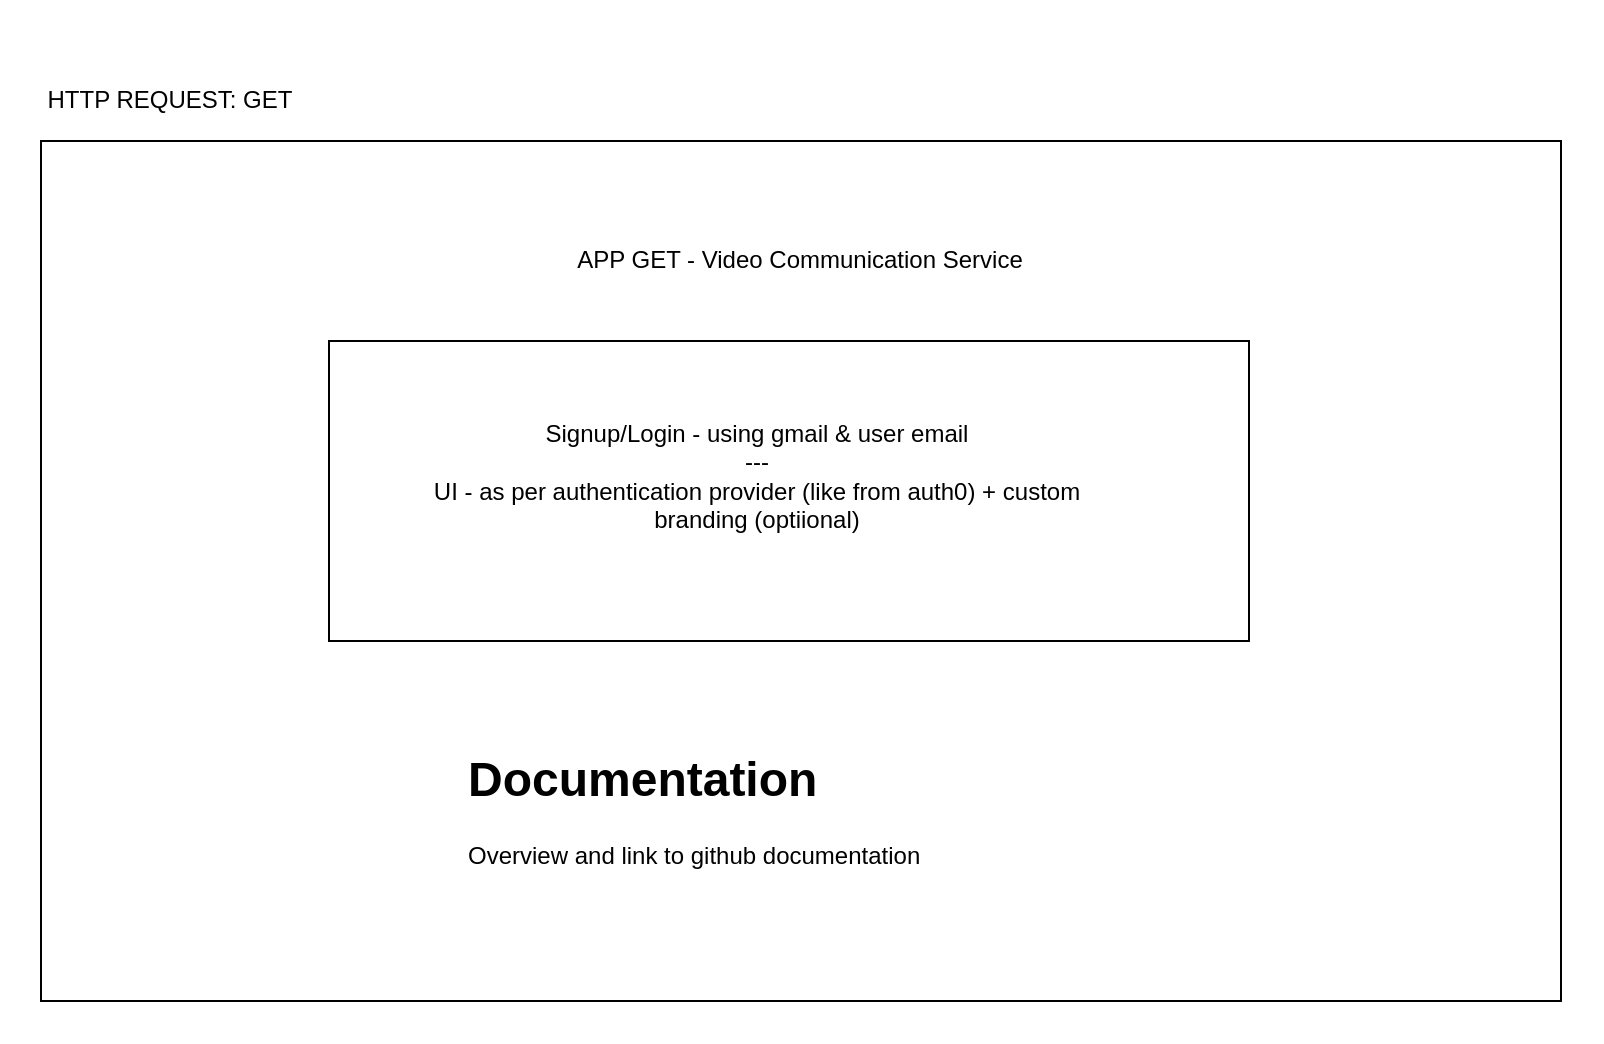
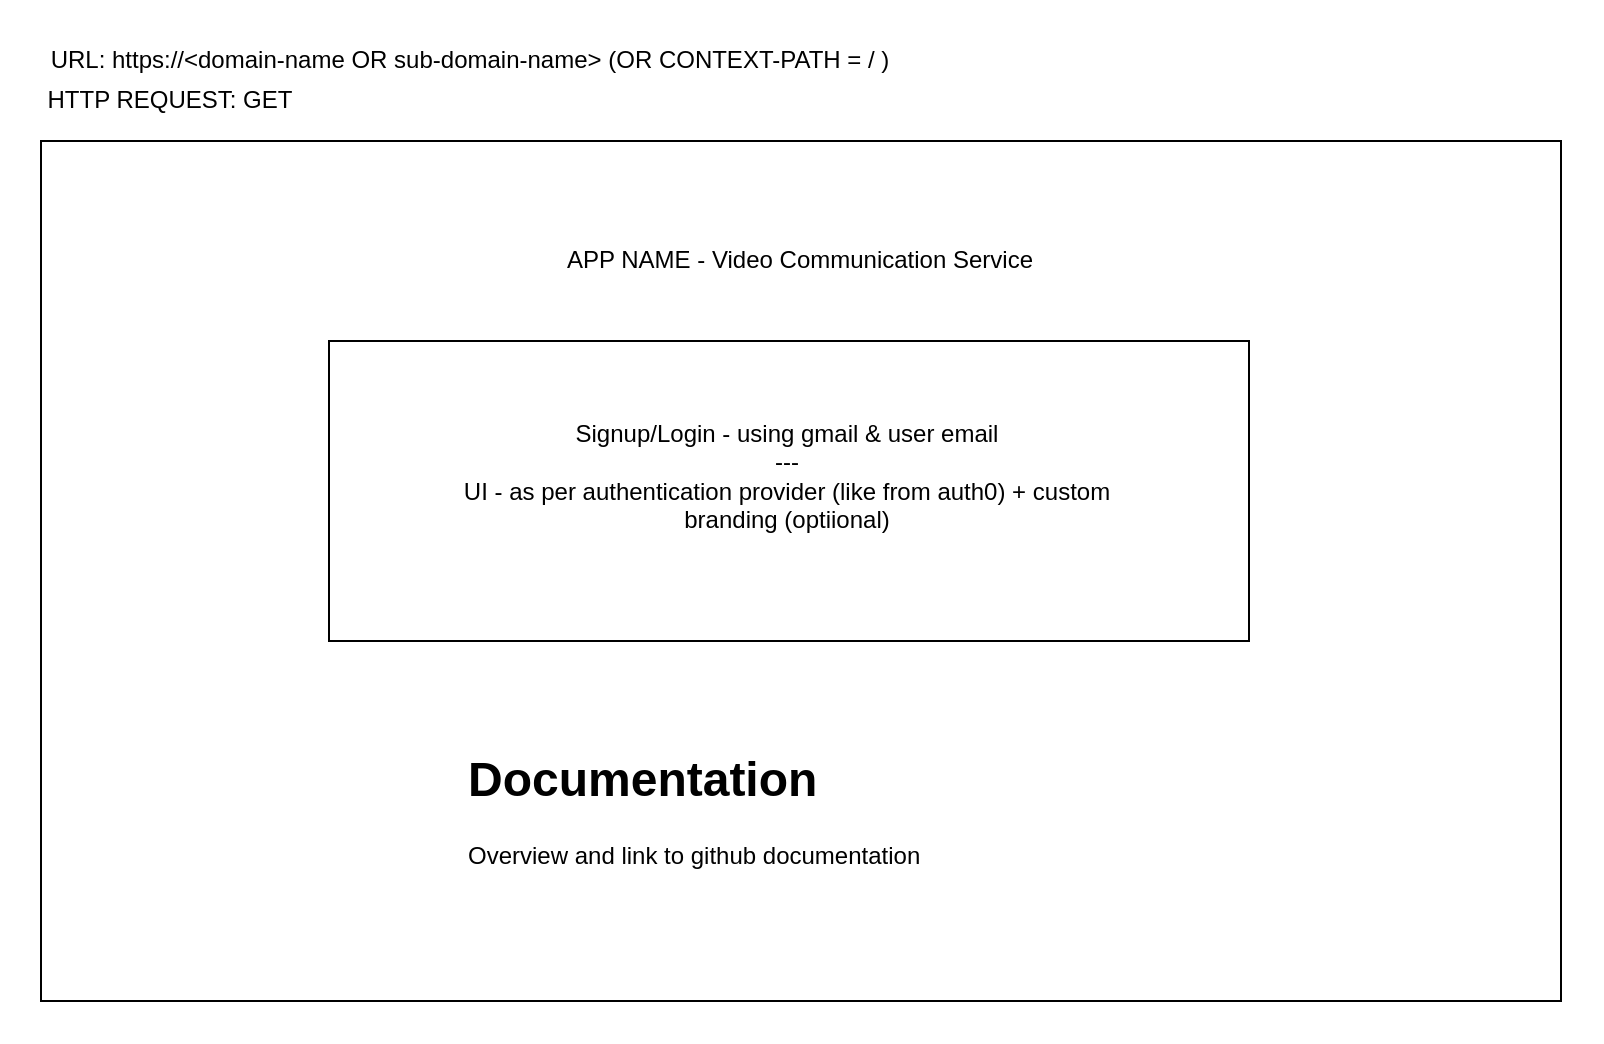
node "URL: https://<domain-name OR sub-domain-name> (OR CONTEXT-PATH = / )": added
node "APP GET - Video Communication Service": label "APP GET - Video Communication Service" -> "APP NAME - Video Communication Service"
node "Signup/Login - using gmail & user email --- UI - as per authentication provider (like from auth0) + custom branding (optiional)": moved (758, 476) -> (788, 476)
